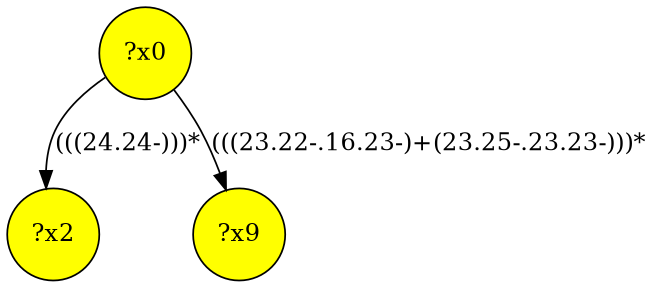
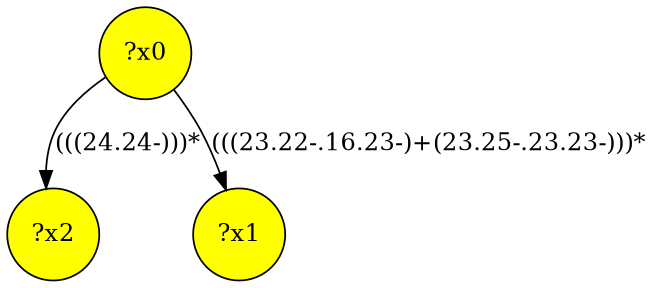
node "?x9": label "?x9" -> "?x1"
